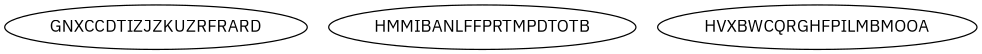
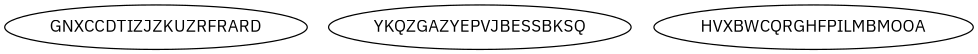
node "YKQZGAZYEPVJBESSBKSQ": added
node "HMMIBANLFFPRTMPDTOTB": removed
